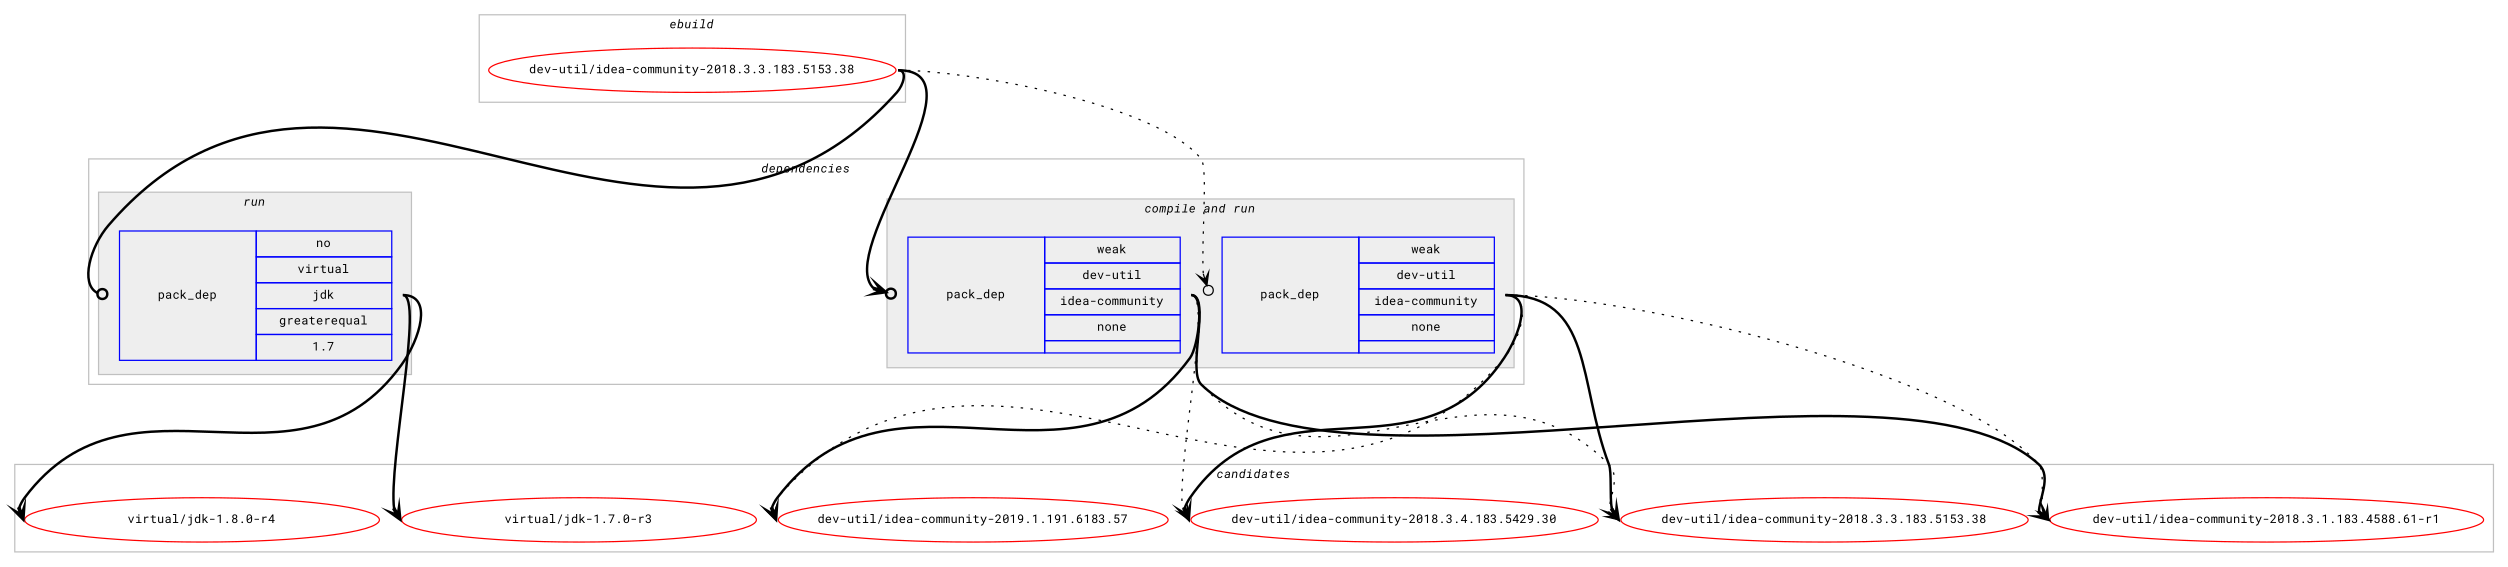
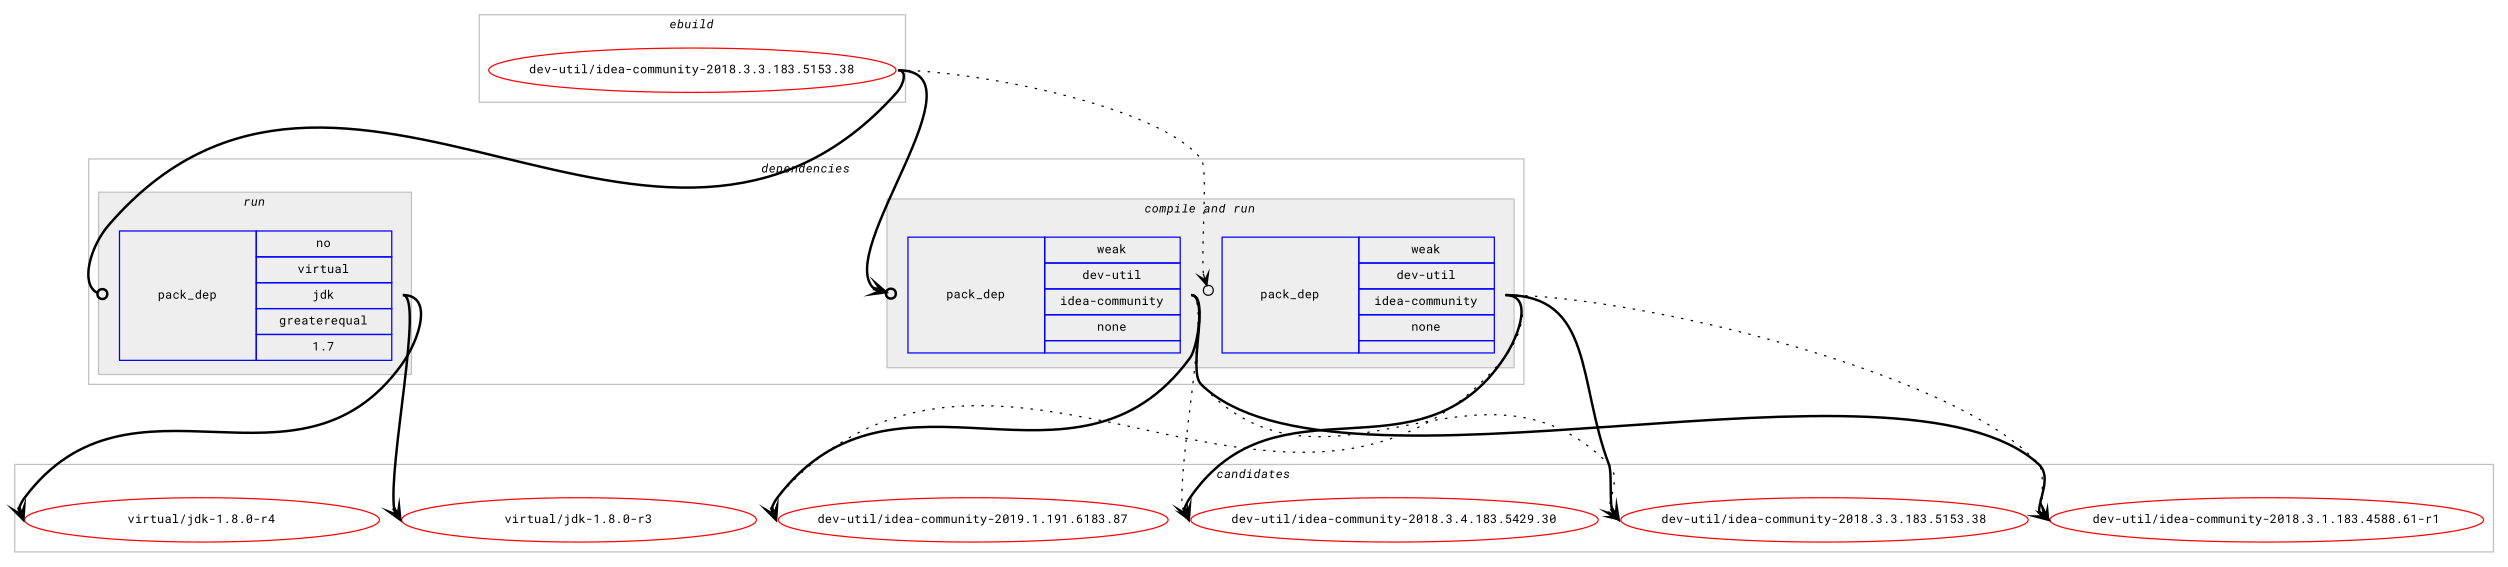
node "virtual/jdk-1.7.0-r3": label "virtual/jdk-1.7.0-r3" -> "virtual/jdk-1.8.0-r3"
node "dev-util/idea-community-2019.1.191.6183.57": label "dev-util/idea-community-2019.1.191.6183.57" -> "dev-util/idea-community-2019.1.191.6183.87"
